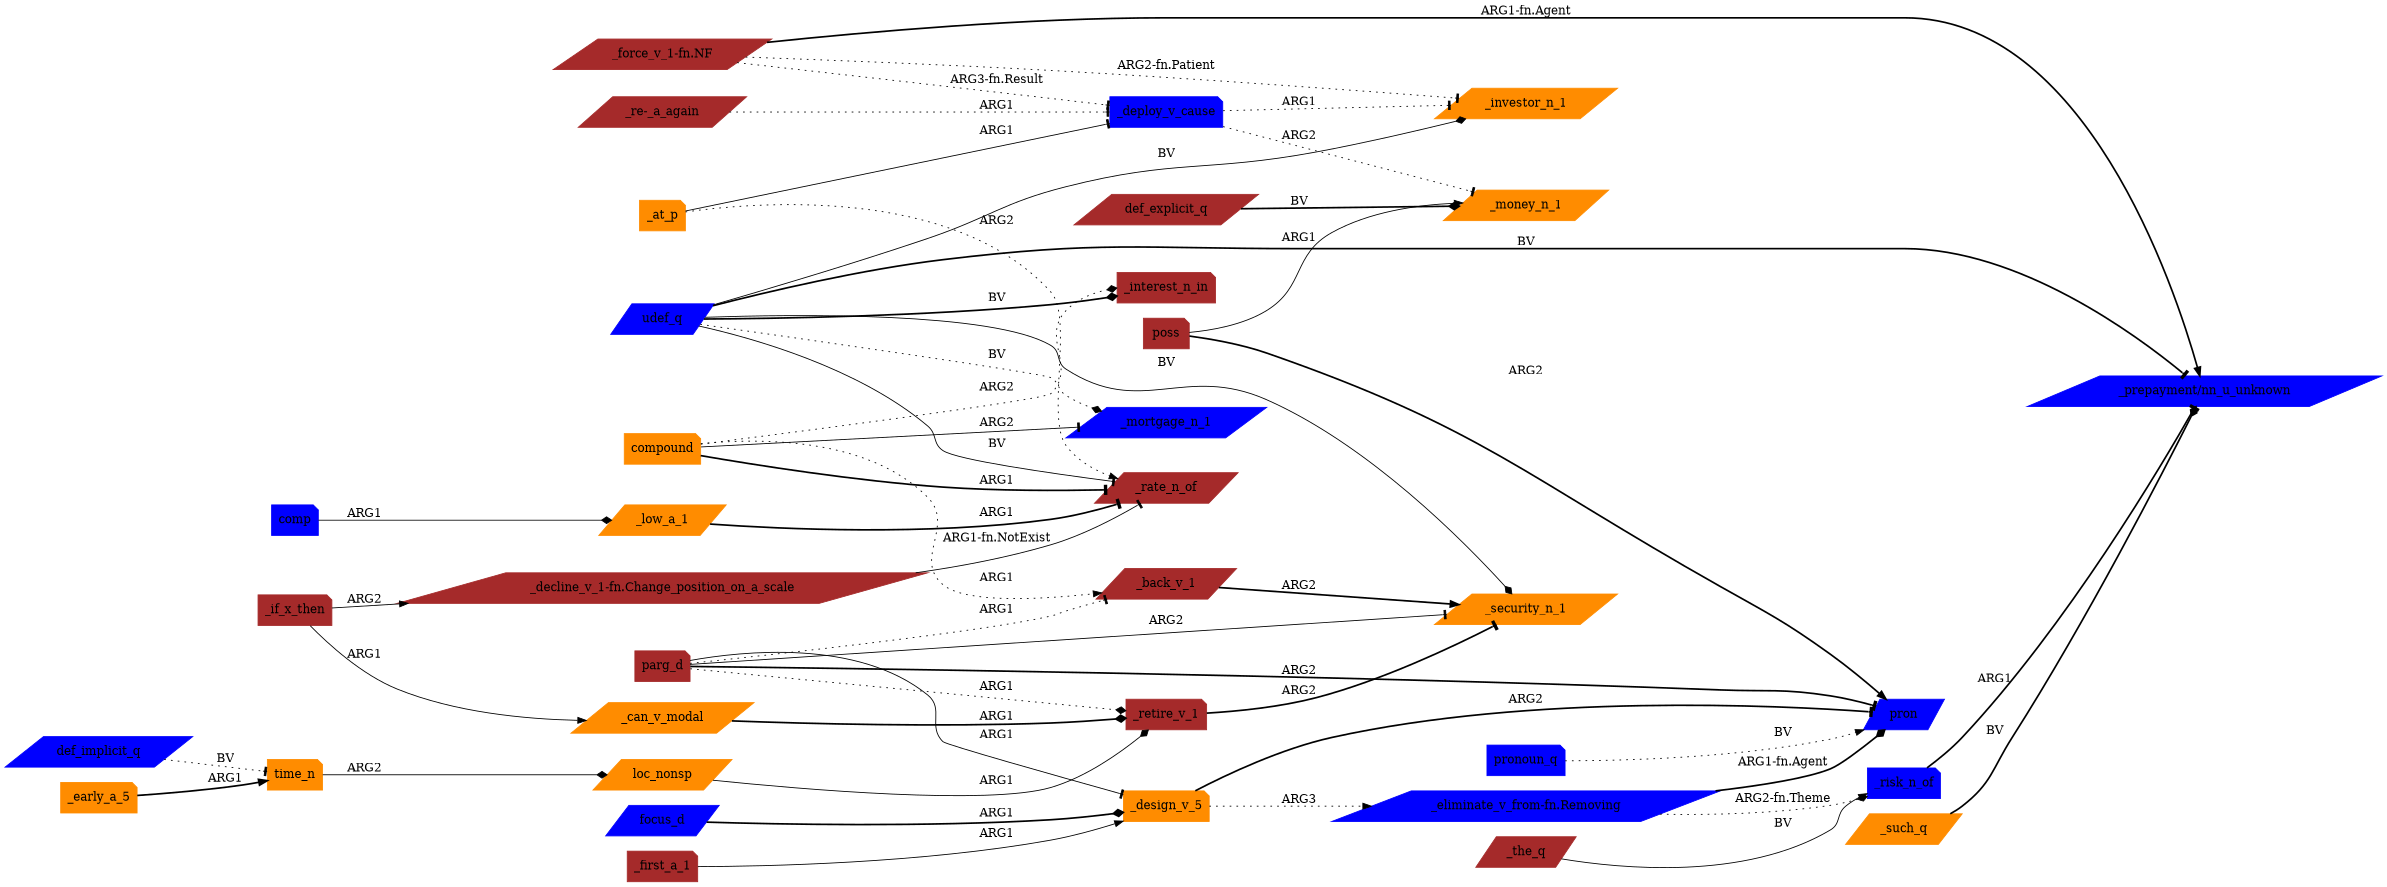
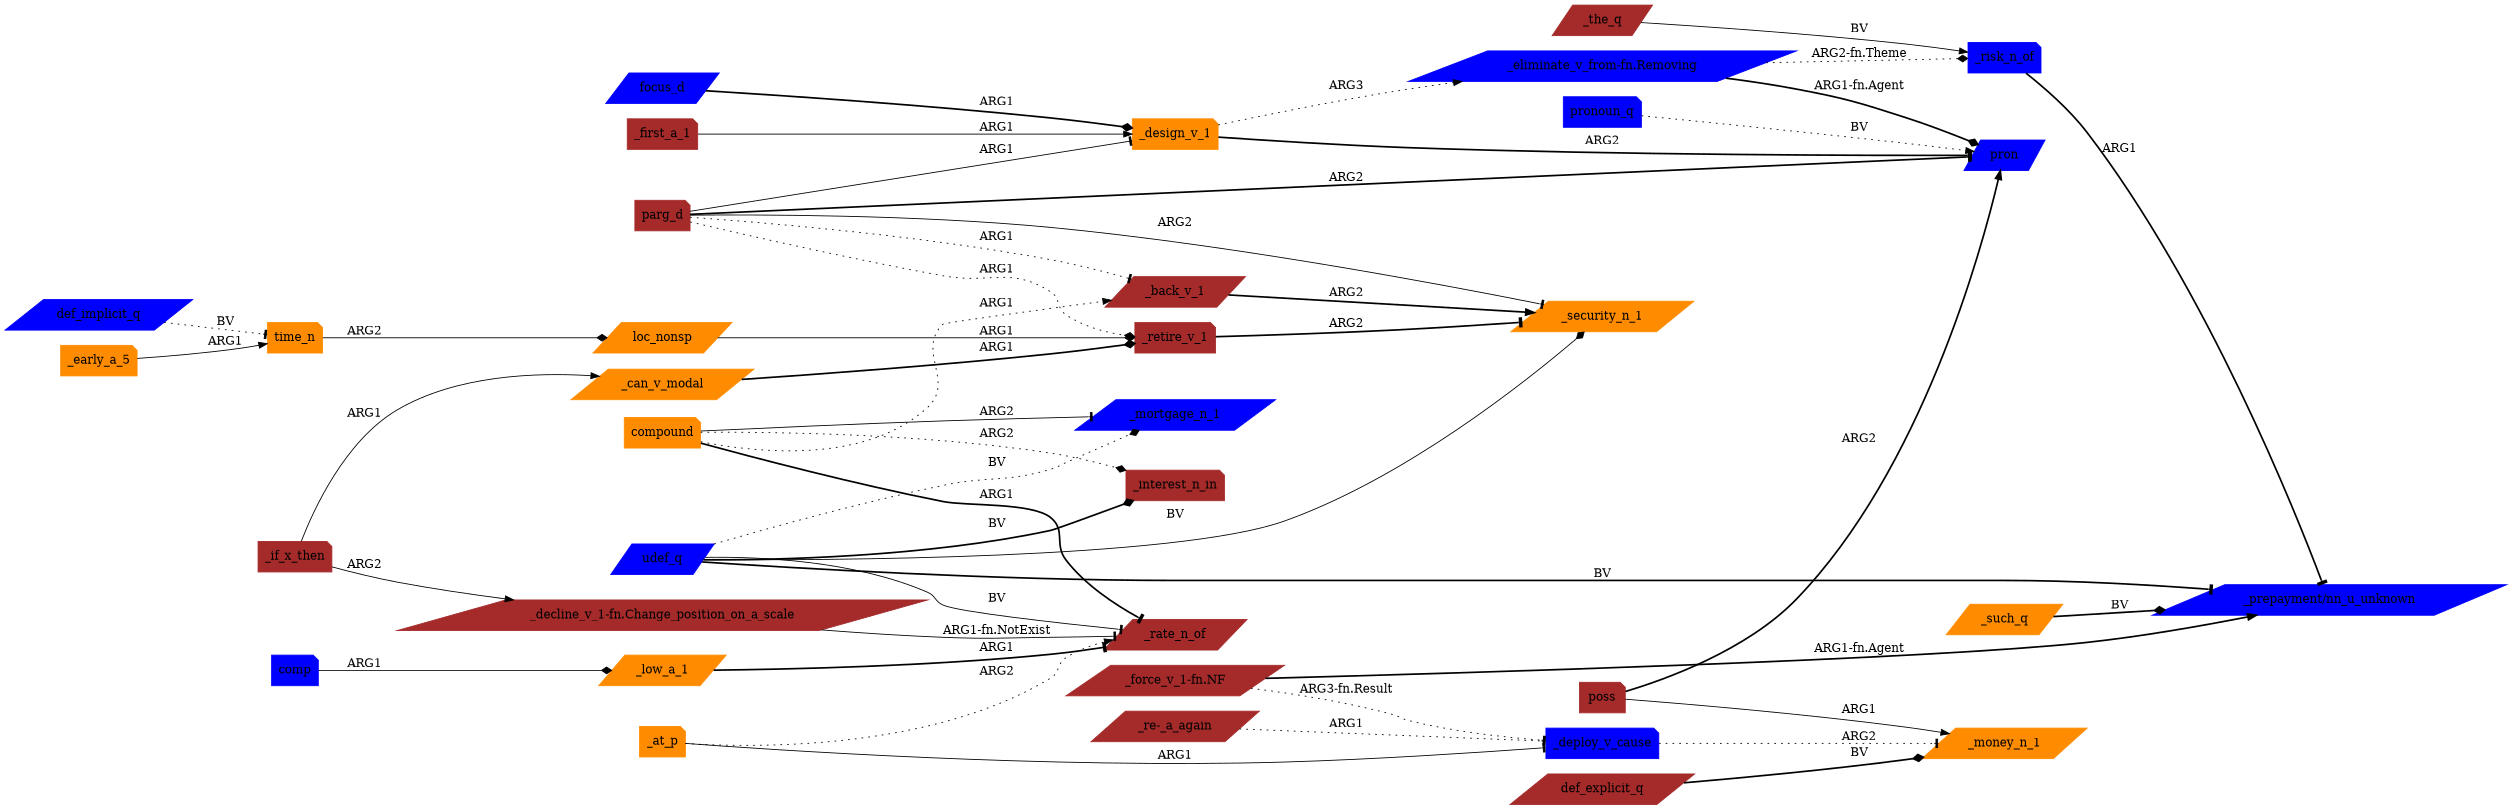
node "_investor_n_1": removed
edge "_early_a_5" -> "time_n": style bold -> solid
node "_design_v_5": label "_design_v_5" -> "_design_v_1"
